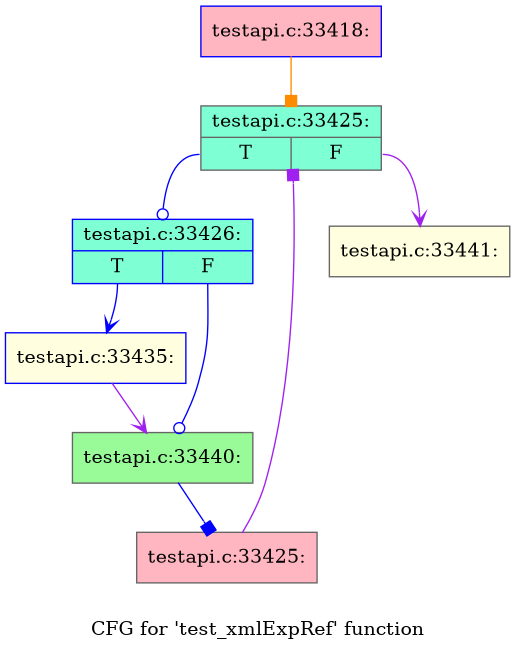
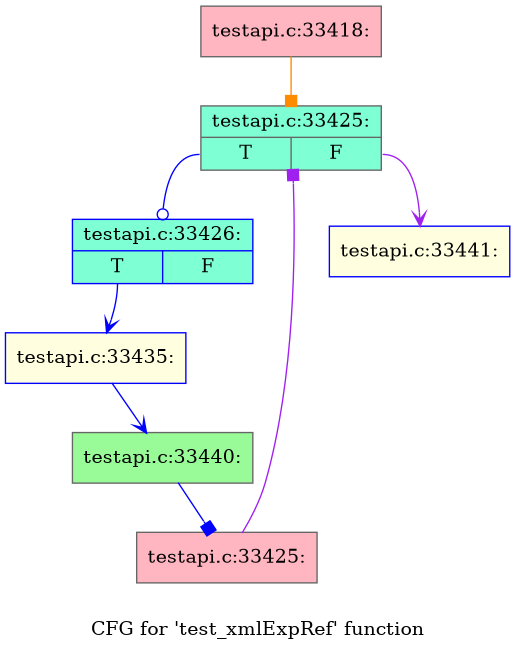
node "testapi.c:33418:": color blue -> gray40
node "testapi.c:33441:": color gray40 -> blue
edge "testapi.c:33426:" -> "testapi.c:33440:": removed
edge "testapi.c:33435:" -> "testapi.c:33440:": color purple -> blue
